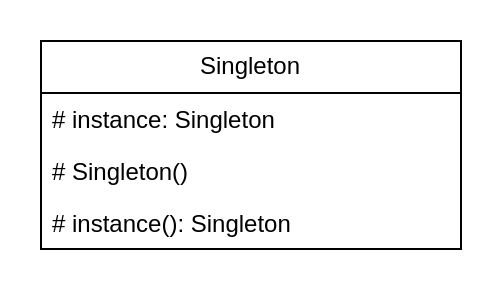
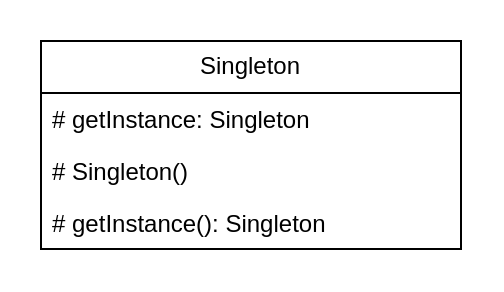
node "# instance: Singleton": label "# instance: Singleton" -> "# getInstance: Singleton"
node "# instance(): Singleton": label "# instance(): Singleton" -> "# getInstance(): Singleton"
